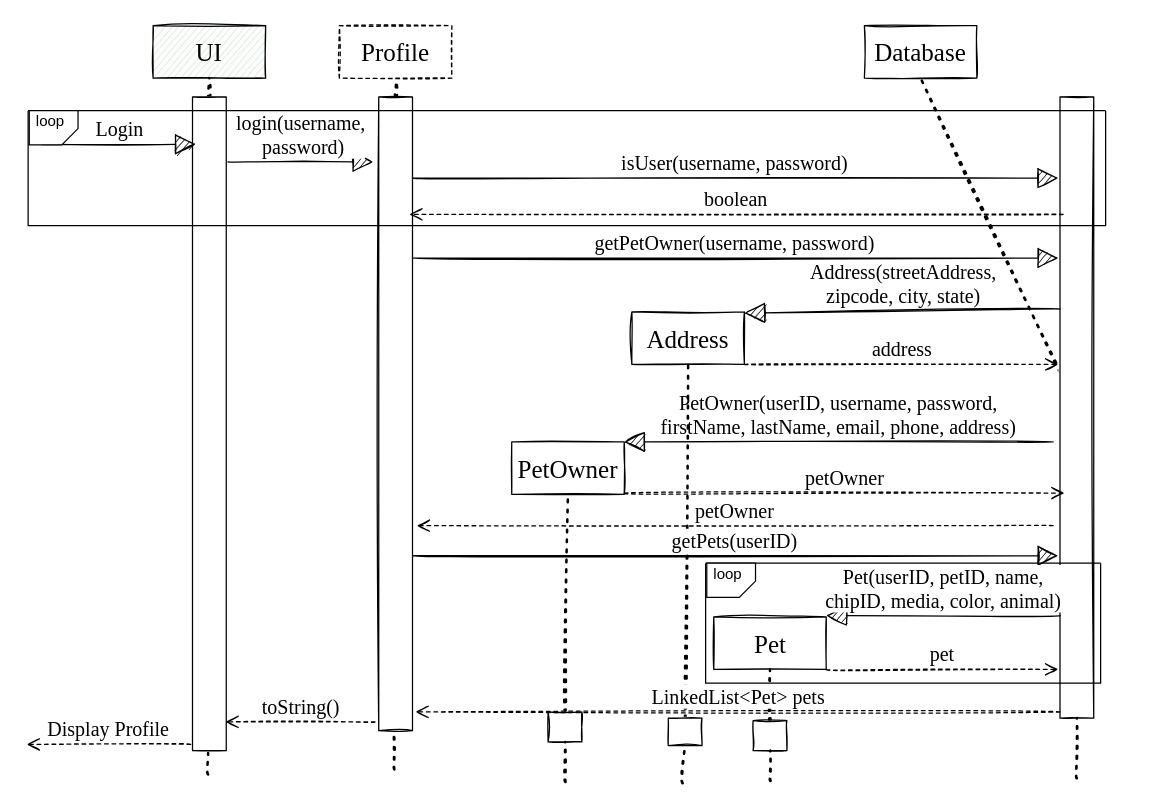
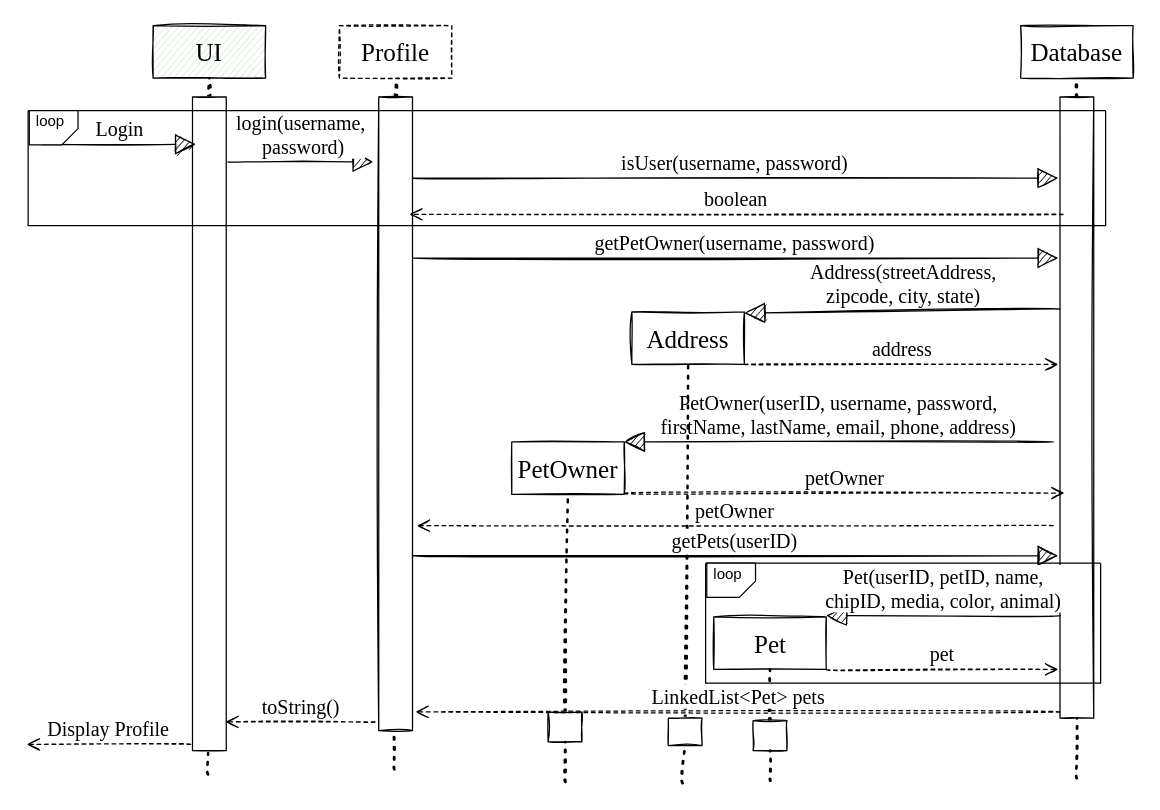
node "Database": moved (921, 52) -> (1077, 52)
